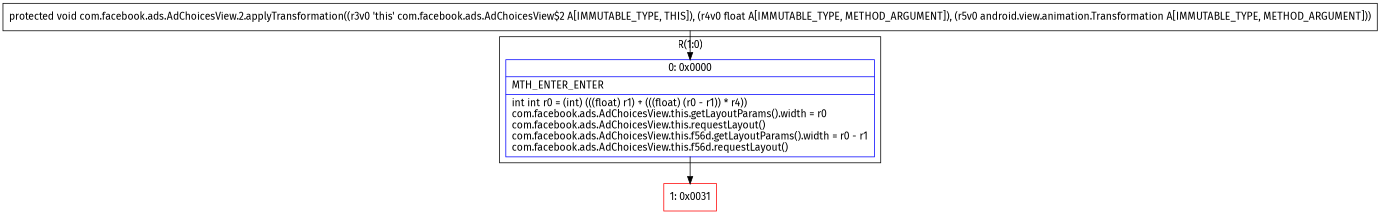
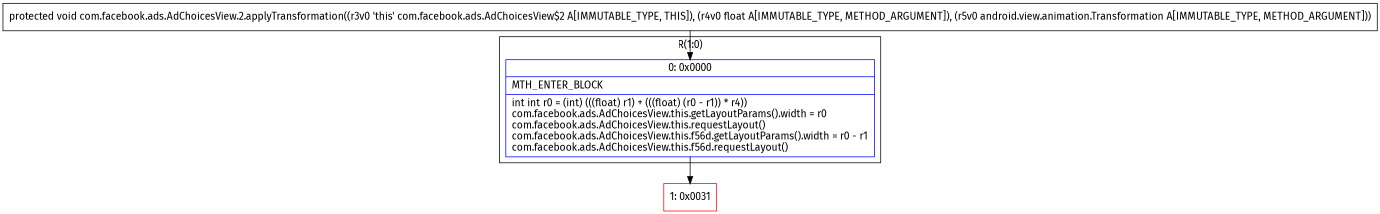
node "0: 0x0000": text "MTH_ENTER_ENTER" -> "MTH_ENTER_BLOCK"
